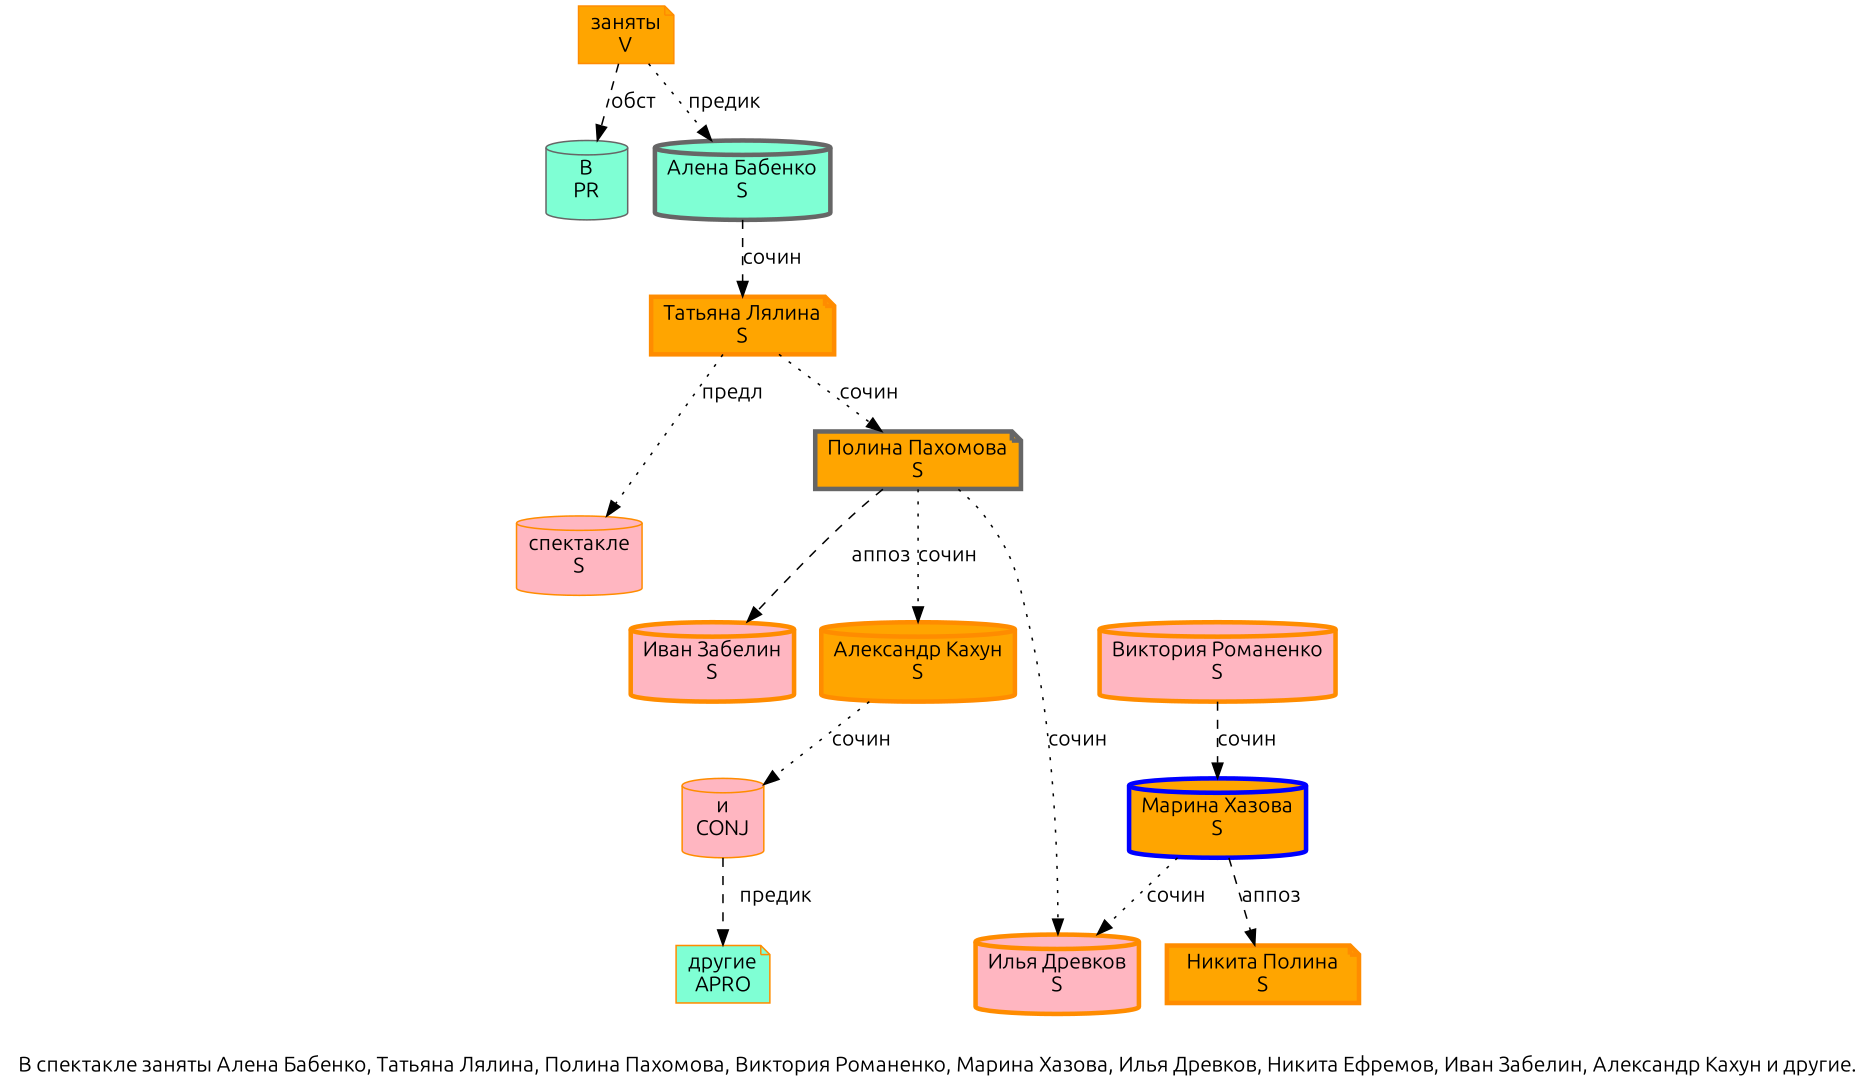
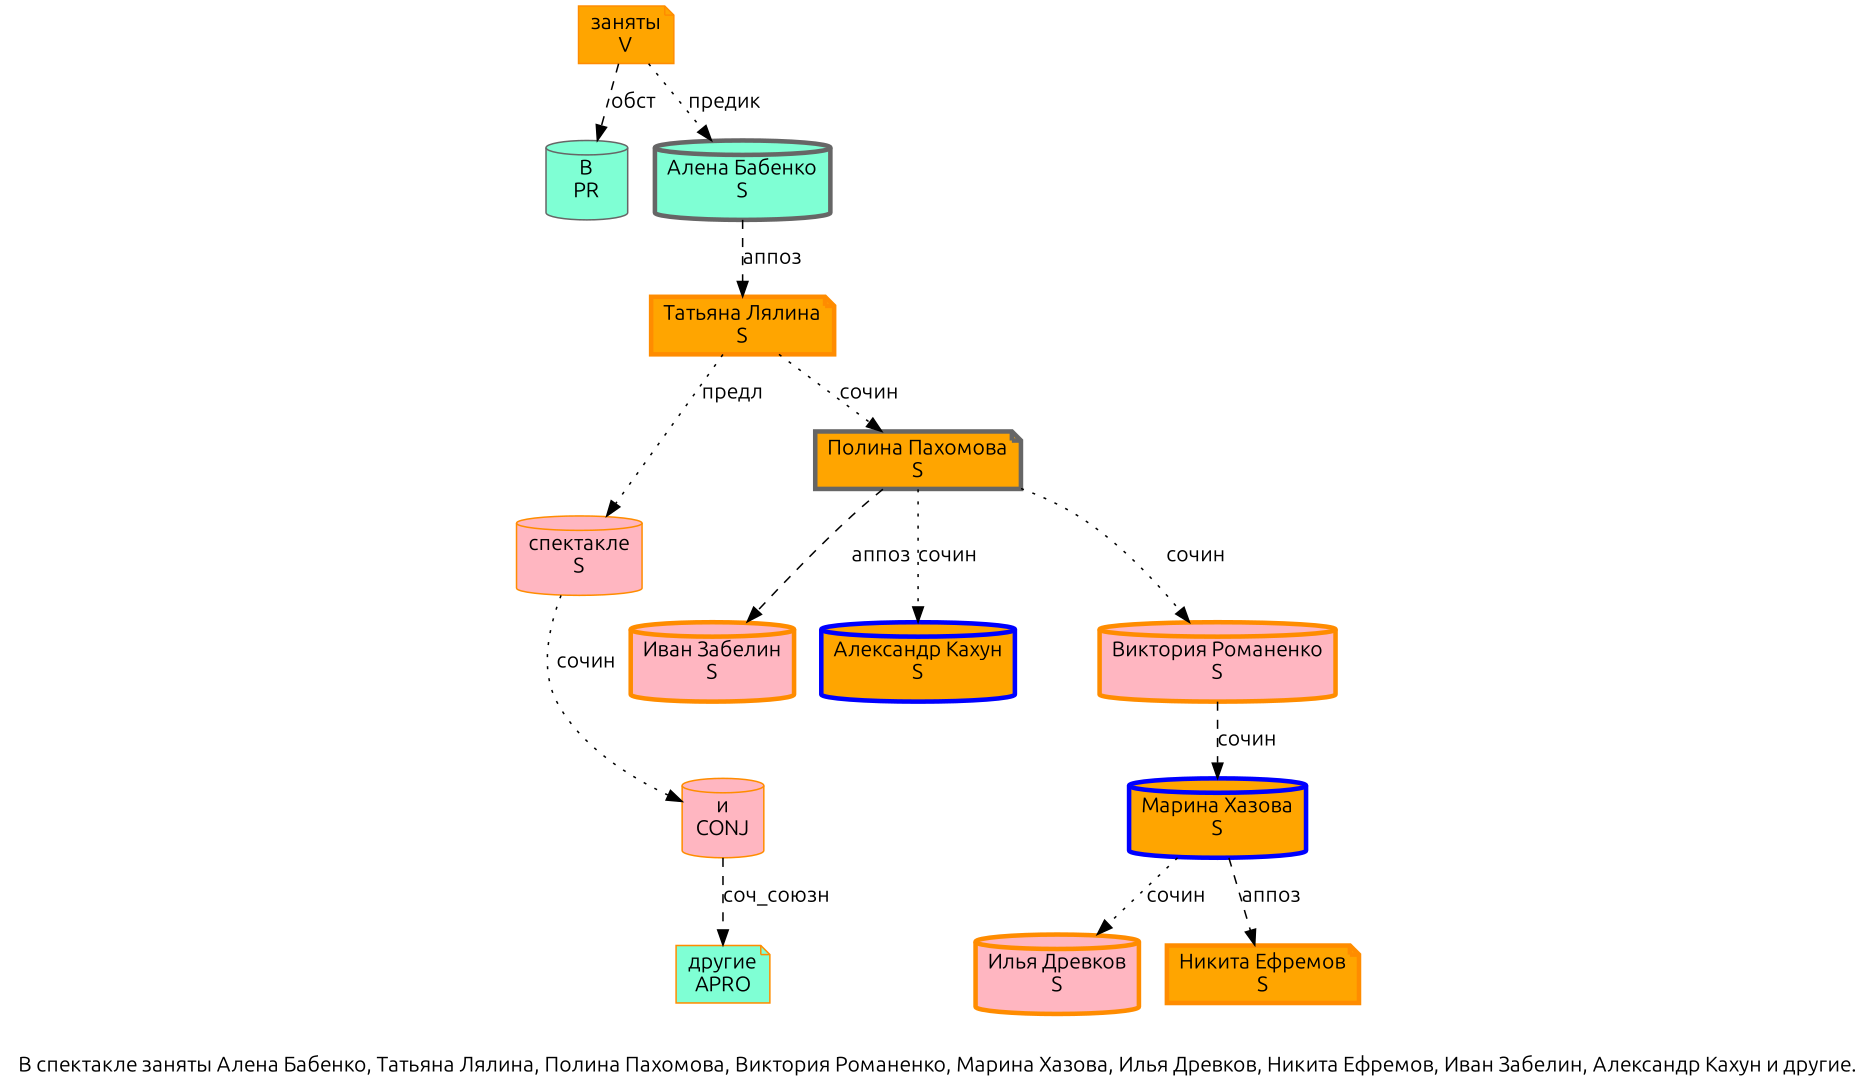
edge "Алена Бабенко S" -> "Татьяна Лялина S": label "сочин" -> "аппоз"
node "Александр Кахун S": color darkorange -> blue
edge "Полина Пахомова S" -> "Илья Древков S": now "Полина Пахомова S" -> "Виктория Романенко S"
edge "Александр Кахун S" -> "и CONJ": now "спектакле S" -> "и CONJ"
edge "и CONJ" -> "другие APRO": label "предик" -> "соч_союзн"
node "Никита Полина S": label "Никита Полина S" -> "Никита Ефремов S"
